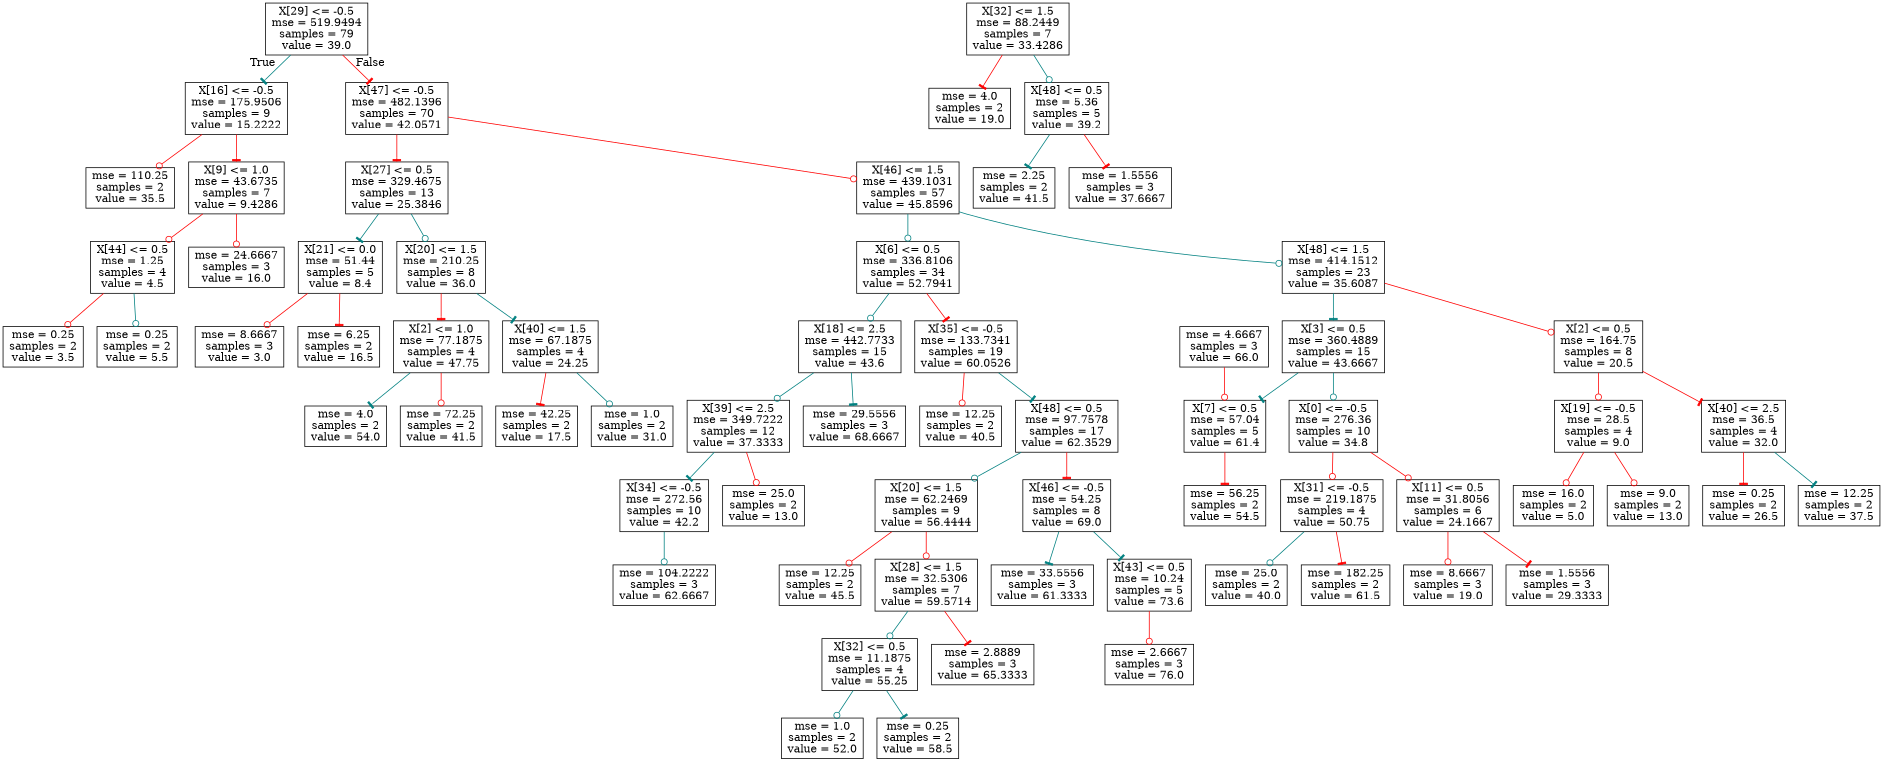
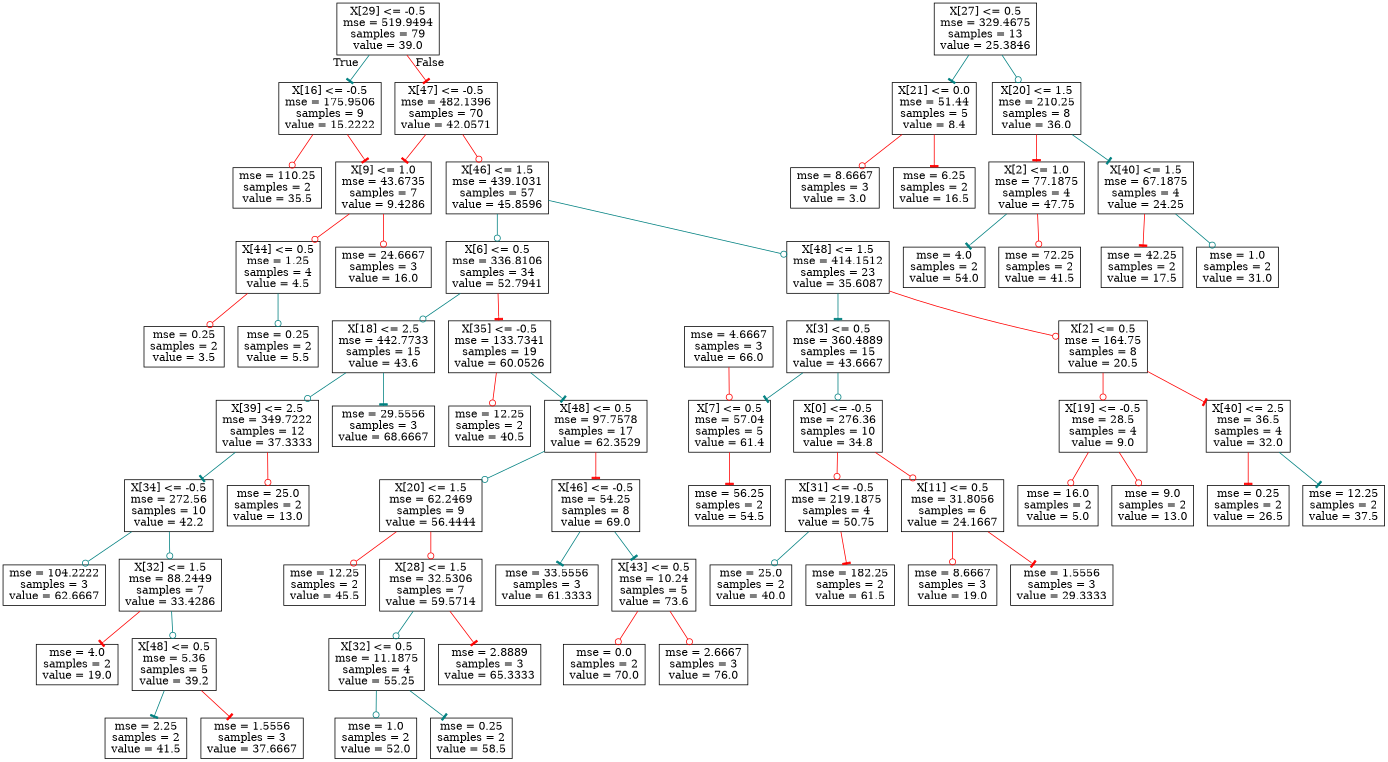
edge "X[47] <= -0.5 mse = 482.1396 samples = 70 value = 42.0571" -> "X[27] <= 0.5 mse = 329.4675 samples = 13 value = 25.3846": now "X[47] <= -0.5 mse = 482.1396 samples = 70 value = 42.0571" -> "X[9] <= 1.0 mse = 43.6735 samples = 7 value = 9.4286"
edge "X[34] <= -0.5 mse = 272.56 samples = 10 value = 42.2" -> "X[32] <= 1.5 mse = 88.2449 samples = 7 value = 33.4286": added
node "mse = 0.0 samples = 2 value = 70.0": added
